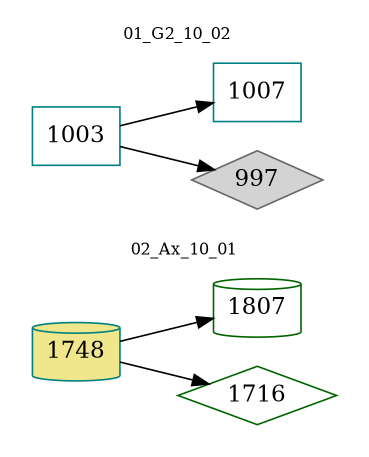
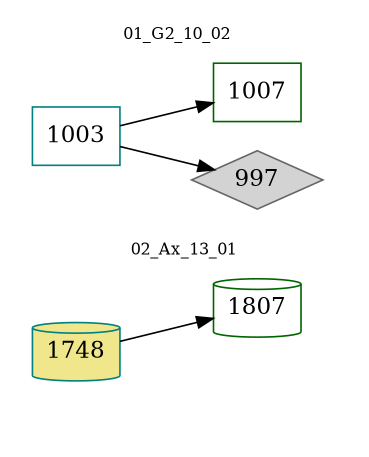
node "1007": color teal -> darkgreen
cluster "02_Ax_10_01": label "02_Ax_10_01" -> "02_Ax_13_01"
node "1716": removed
